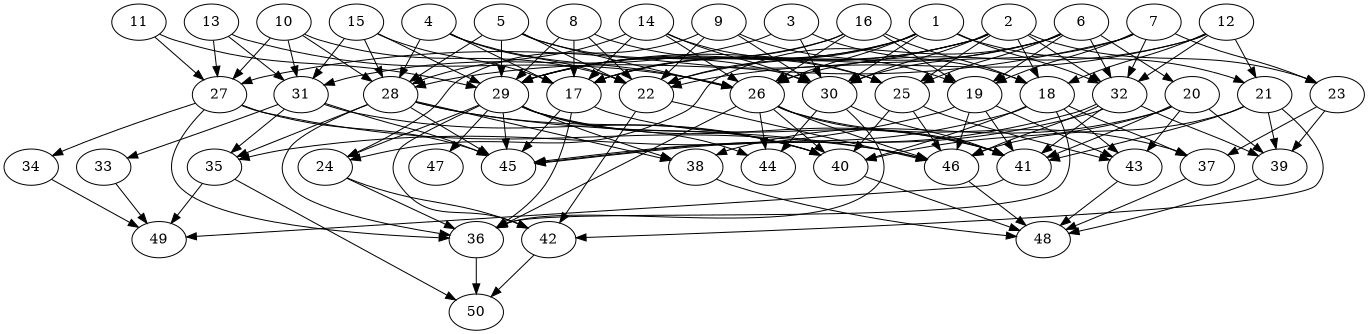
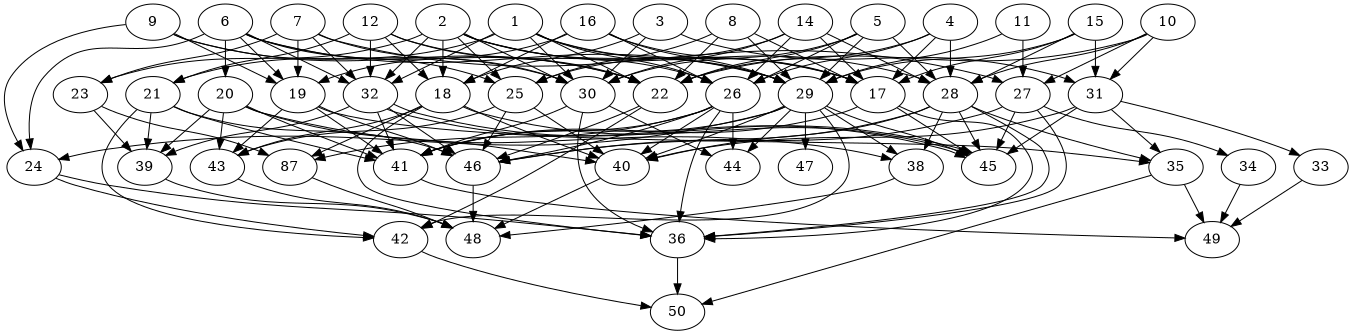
node "13": removed
node "37": label "37" -> "87"
